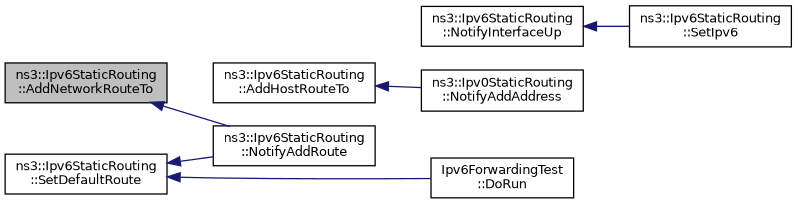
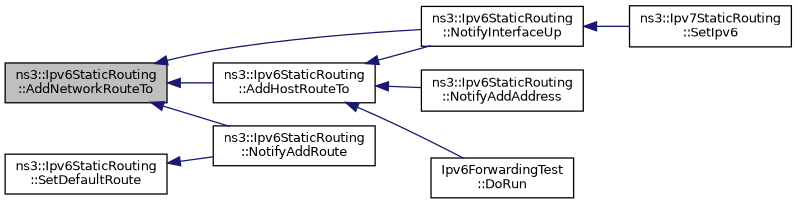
node "ns3::Ipv6StaticRouting ::SetIpv6": label "ns3::Ipv6StaticRouting ::SetIpv6" -> "ns3::Ipv7StaticRouting ::SetIpv6"
edge "ns3::Ipv6StaticRouting ::NotifyInterfaceUp" -> "ns3::Ipv6StaticRouting ::AddNetworkRouteTo": added
edge "ns3::Ipv6StaticRouting ::NotifyInterfaceUp" -> "ns3::Ipv6StaticRouting ::AddHostRouteTo": added
edge "ns3::Ipv6StaticRouting ::AddHostRouteTo" -> "ns3::Ipv6StaticRouting ::AddNetworkRouteTo": added
node "ns3::Ipv0StaticRouting ::NotifyAddAddress": label "ns3::Ipv0StaticRouting ::NotifyAddAddress" -> "ns3::Ipv6StaticRouting ::NotifyAddAddress"
edge "Ipv6ForwardingTest ::DoRun" -> "ns3::Ipv6StaticRouting ::SetDefaultRoute": now "Ipv6ForwardingTest ::DoRun" -> "ns3::Ipv6StaticRouting ::AddHostRouteTo"
